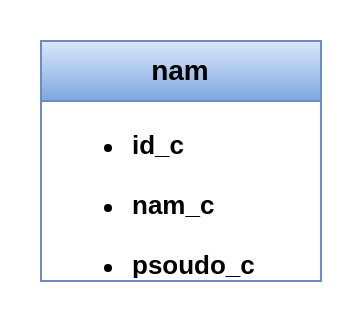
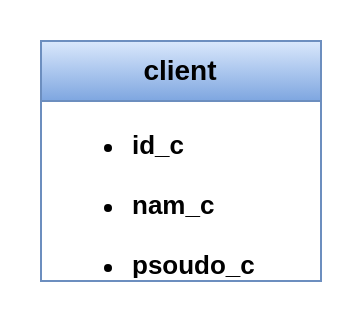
node "nam": label "nam" -> "client"
